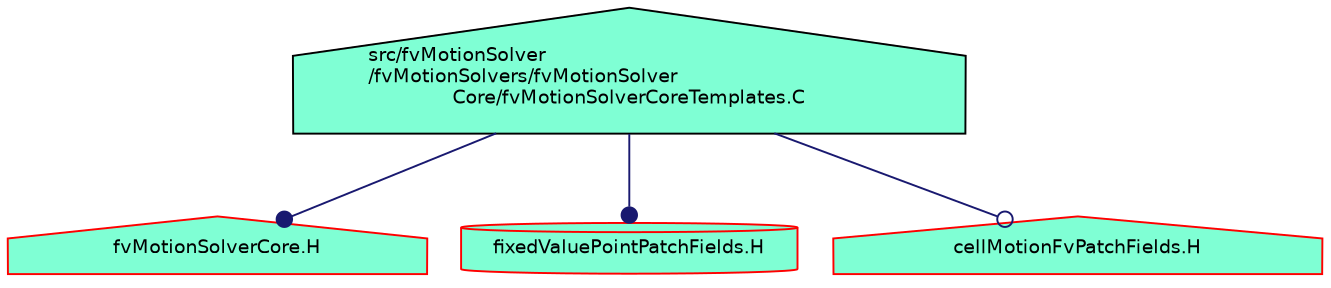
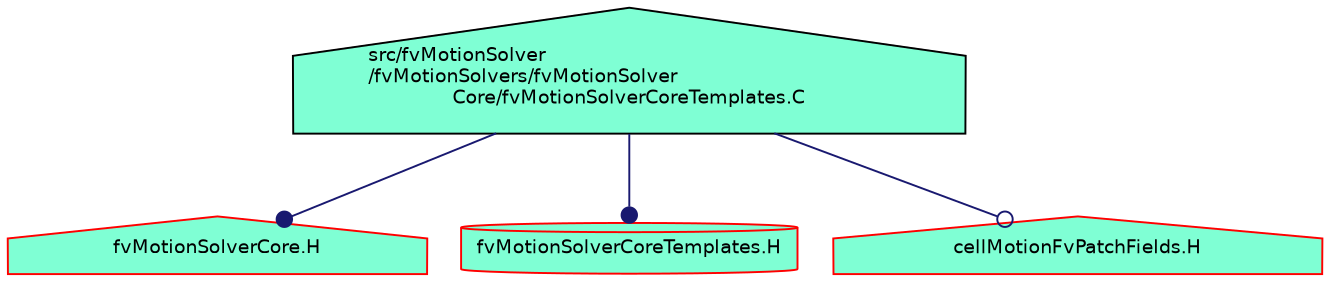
node "fixedValuePointPatchFields.H": label "fixedValuePointPatchFields.H" -> "fvMotionSolverCoreTemplates.H"
